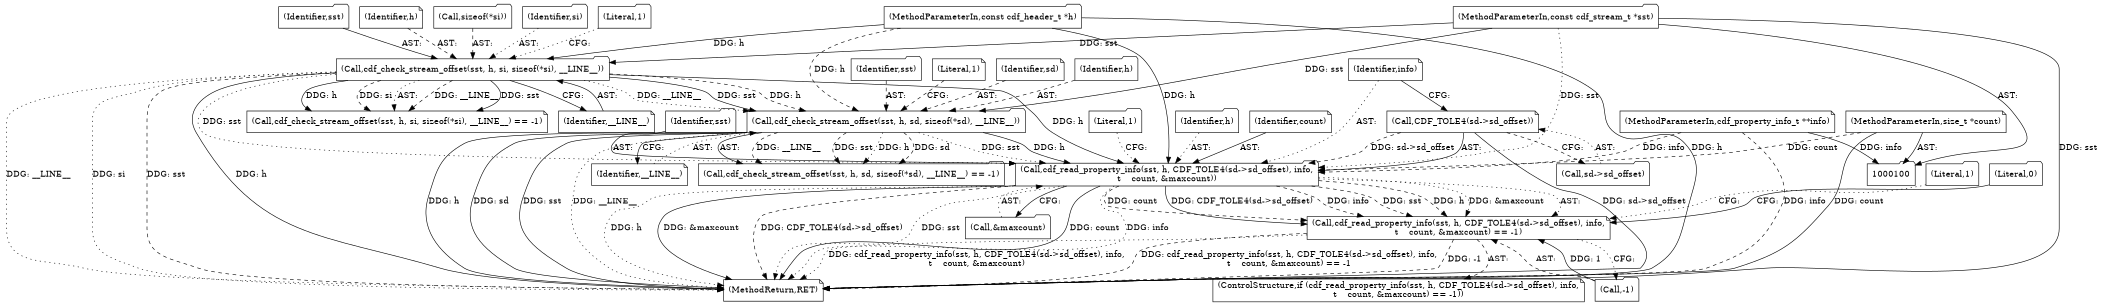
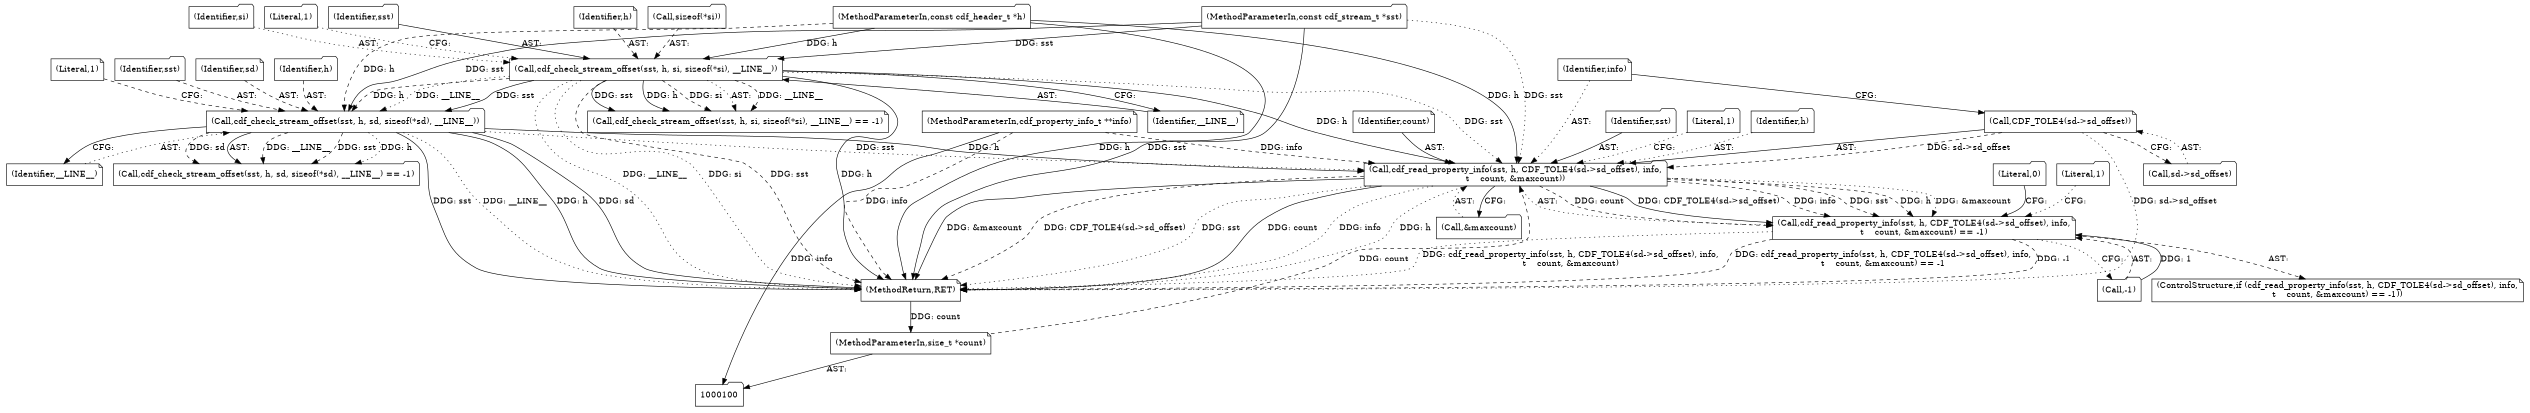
edge "(MethodParameterIn,const cdf_stream_t *sst)" -> "1000100": removed, label "AST:"
edge "(Call,CDF_TOLE4(sd->sd_offset))" -> "(MethodReturn,RET)": style solid -> dotted
edge "(MethodParameterIn,size_t *count)" -> "(MethodReturn,RET)": reversed
